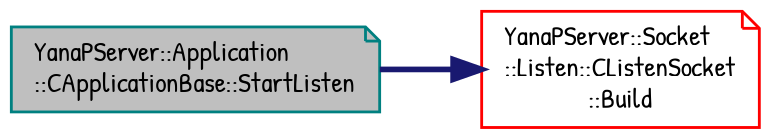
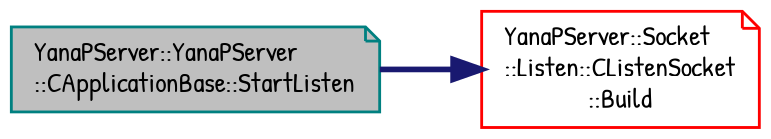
node "YanaPServer::Application ::CApplicationBase::StartListen": label "YanaPServer::Application ::CApplicationBase::StartListen" -> "YanaPServer::YanaPServer ::CApplicationBase::StartListen"
